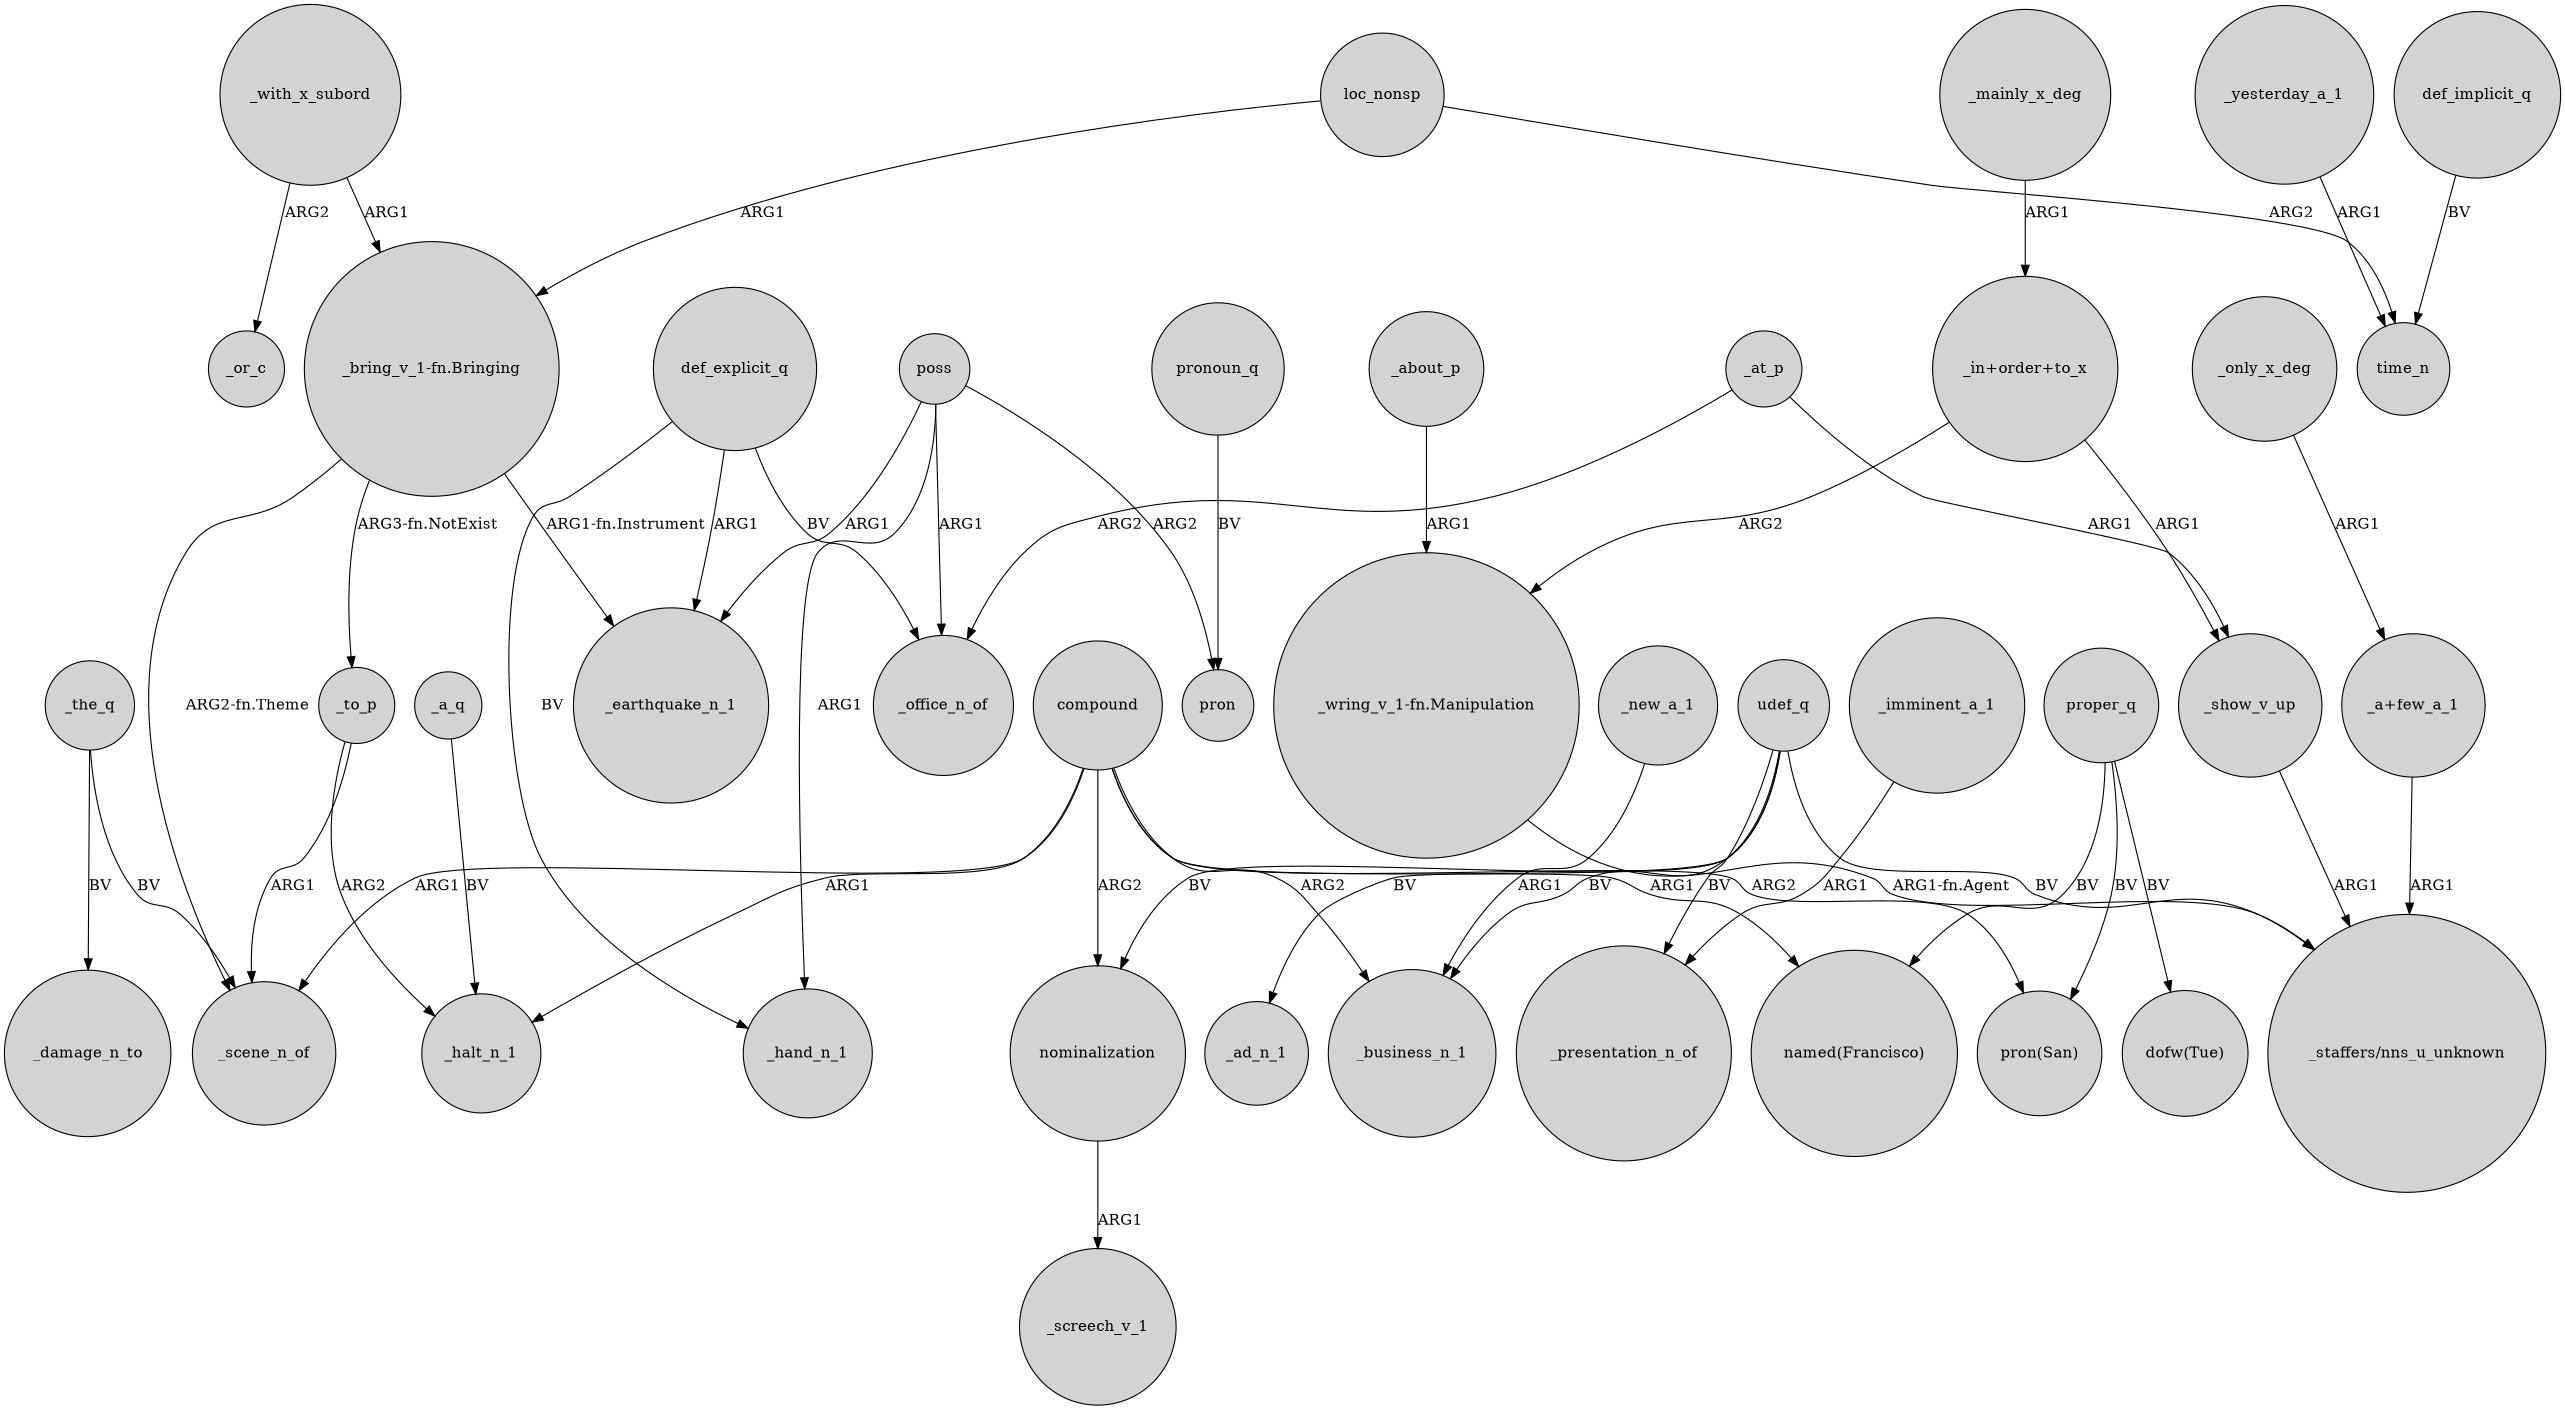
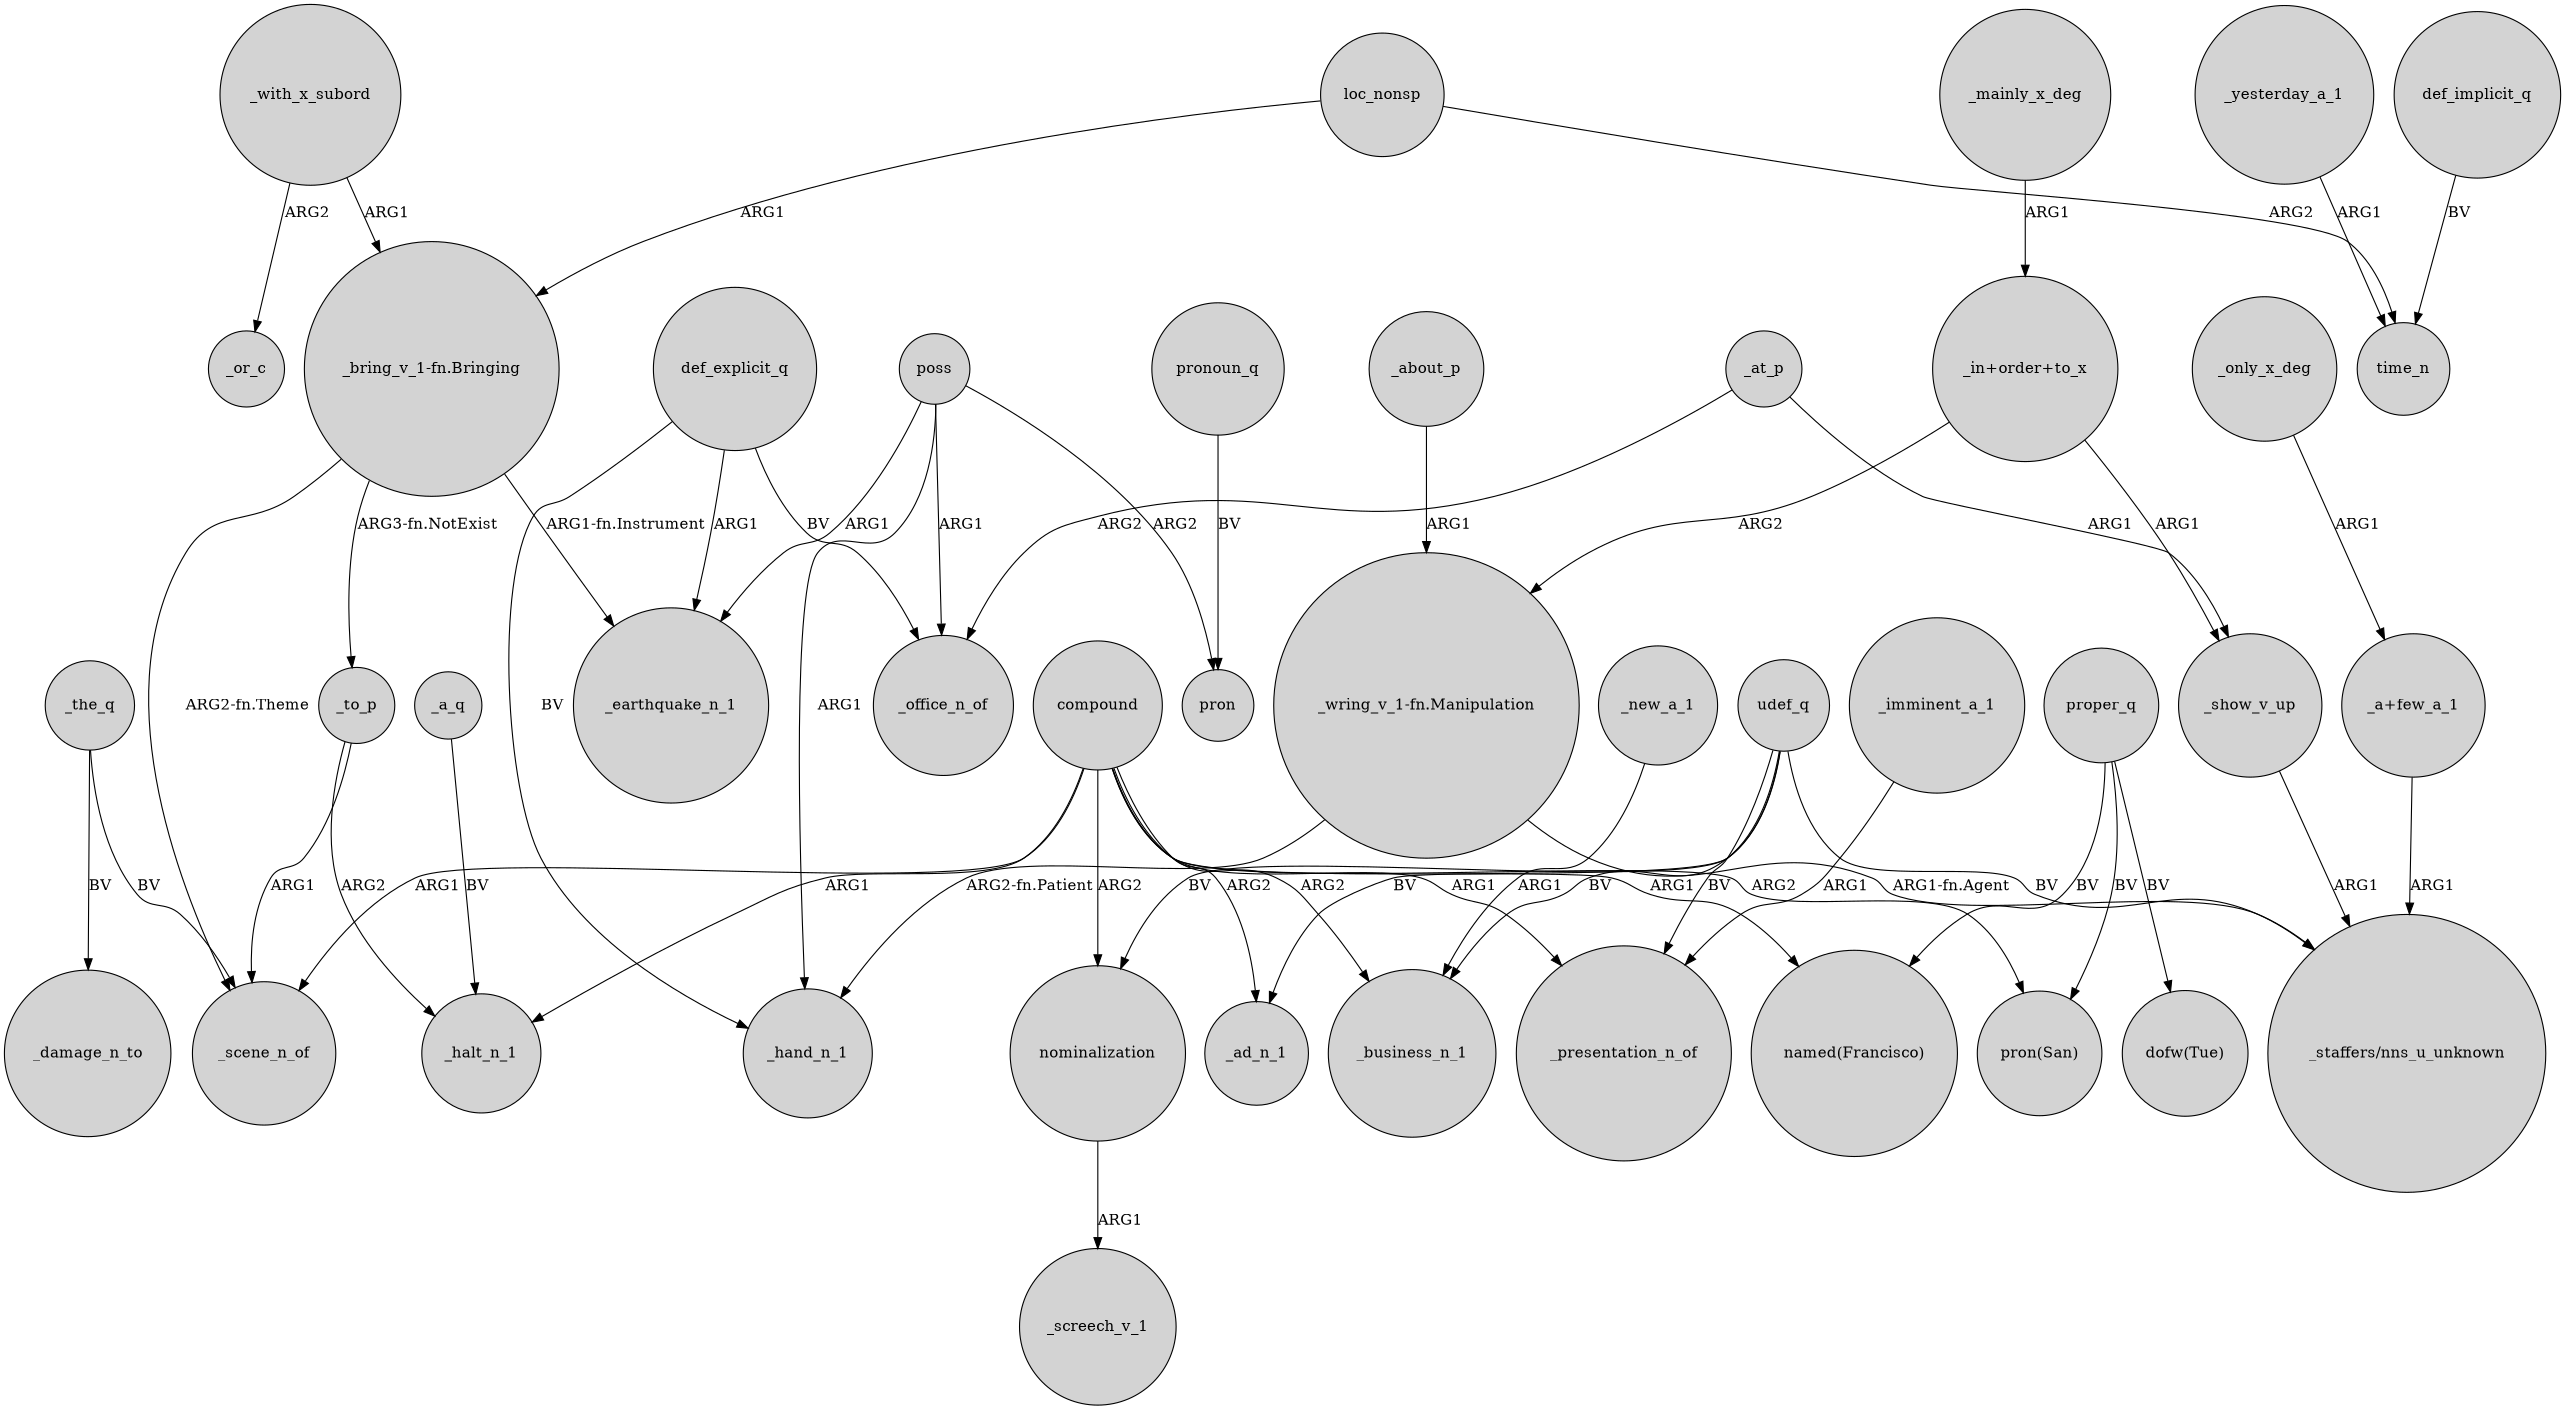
edge "_wring_v_1-fn.Manipulation" -> "_hand_n_1": added, label "ARG2-fn.Patient"
edge "compound" -> "_ad_n_1": added, label "ARG2"
edge "compound" -> "_presentation_n_of": added, label "ARG1"
